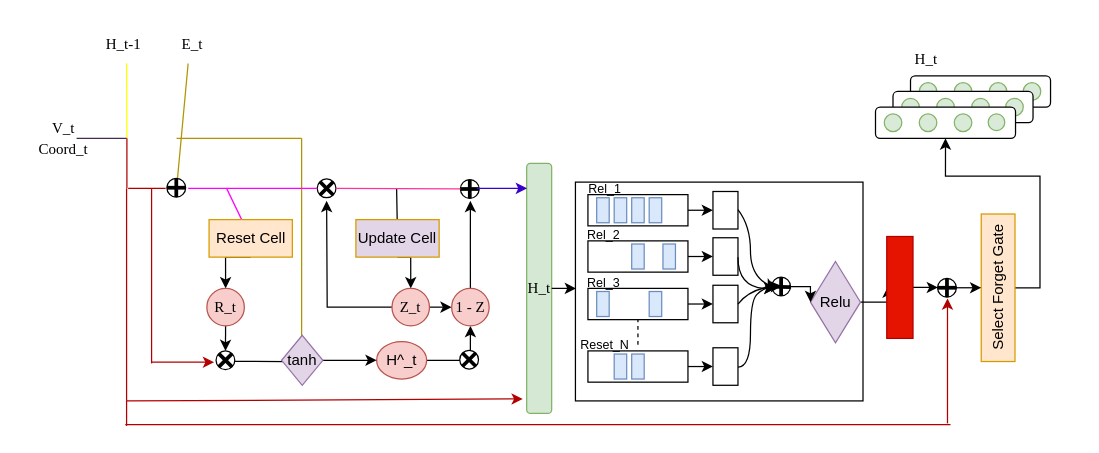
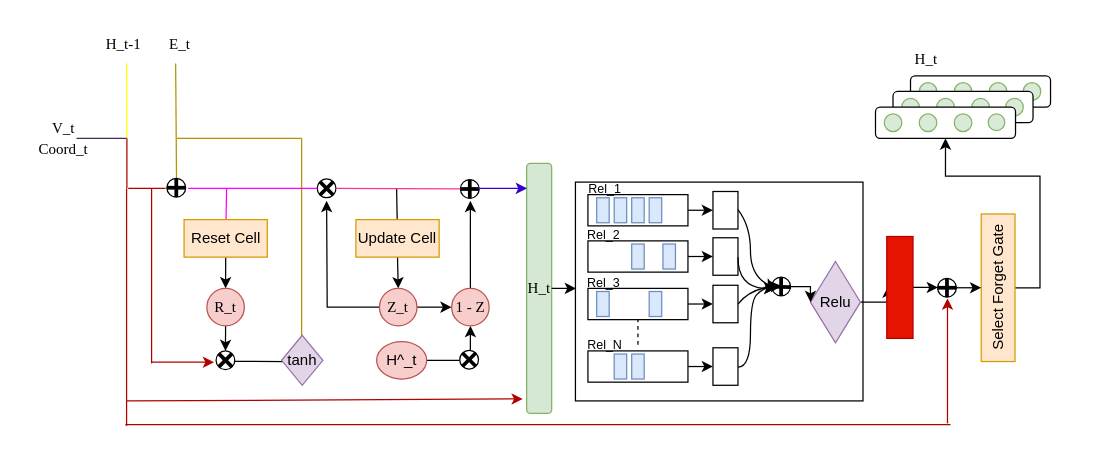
node "E_t": moved (192, 44) -> (179, 44)
node "Reset Cell": moved (251, 238) -> (226, 238)
node "Update Cell": fillcolor #e1d5e7 -> #ffe6cc
node "Z_t": moved (411, 307) -> (398, 307)
node "Reset_N": label "Reset_N" -> "Rel_N"
edge "tanh" -> "H^_t": removed
